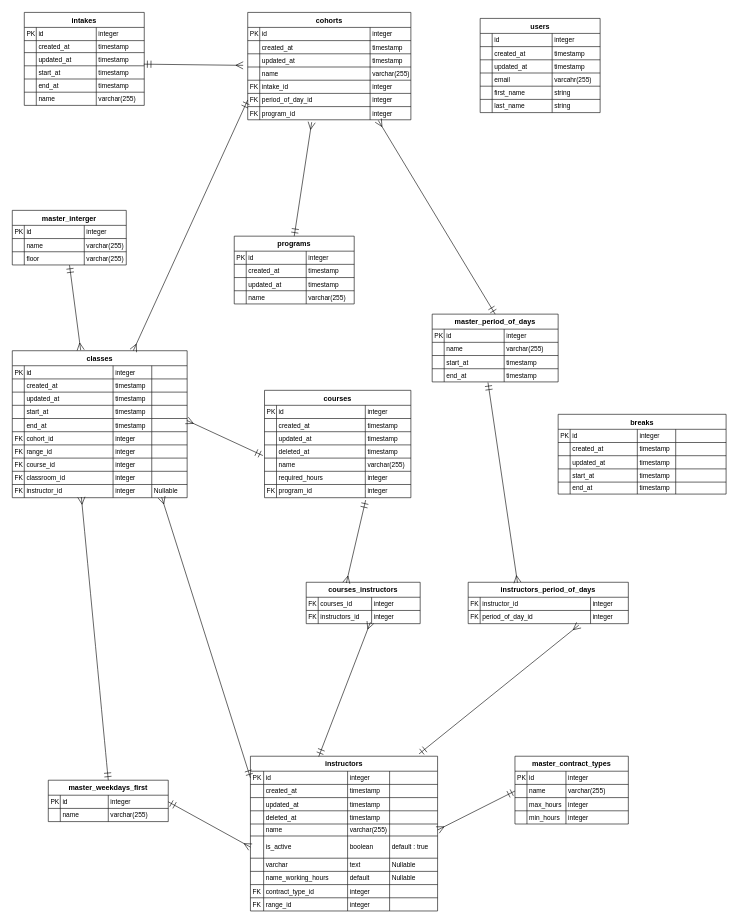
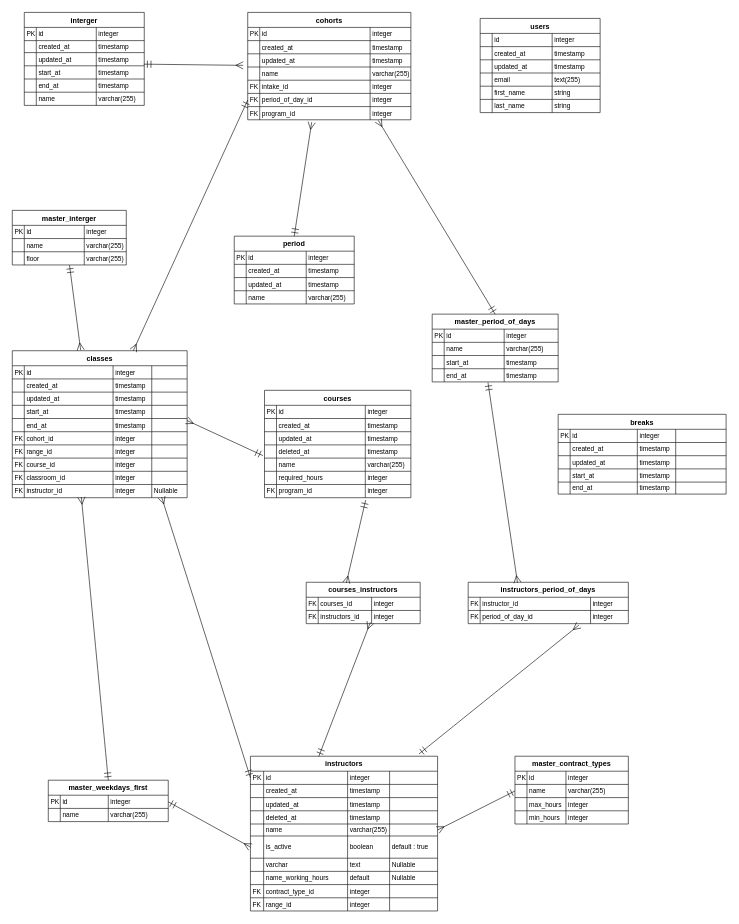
node "intakes": label "intakes" -> "interger"
node "varcahr(255)": label "varcahr(255)" -> "text(255)"
node "programs": label "programs" -> "period"
